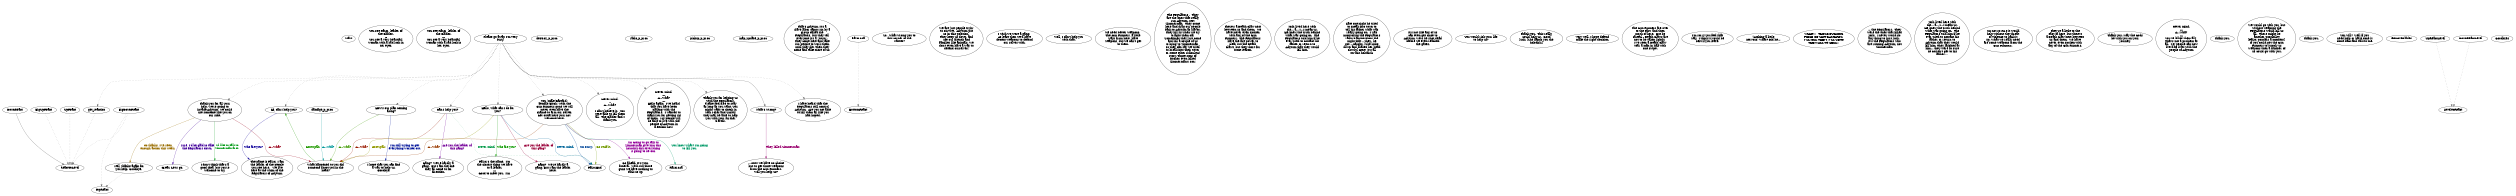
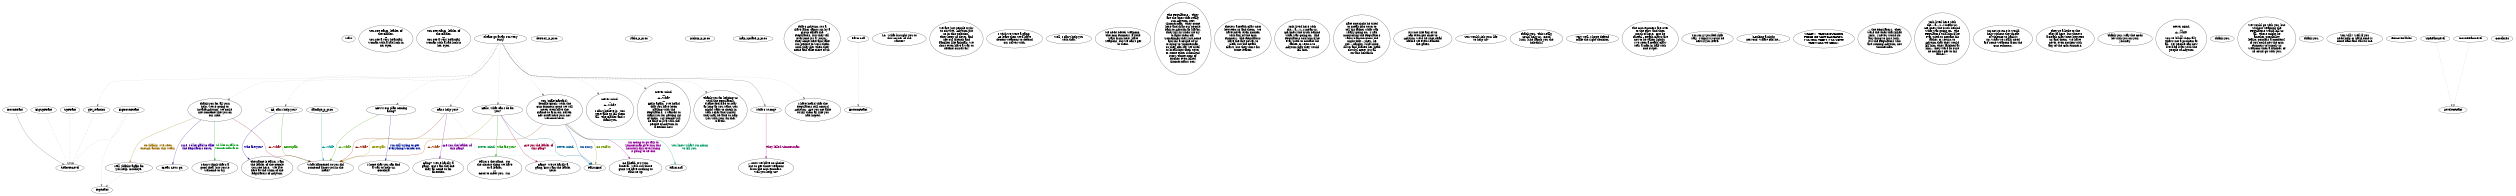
node "So.  What wrong you to this corner of the wastes?": label "So.  What wrong you to this corner of the wastes?" -> "So.  What brought you to this corner of the wastes?"
node "(Looking a little nervous) What? Did he...": label "(Looking a little nervous) What? Did he..." -> "(Looking a night nervous) What? Did he..."
edge "What happened to you did someone shoot you in the head?" -> "Hi, can I help you?": reversed
